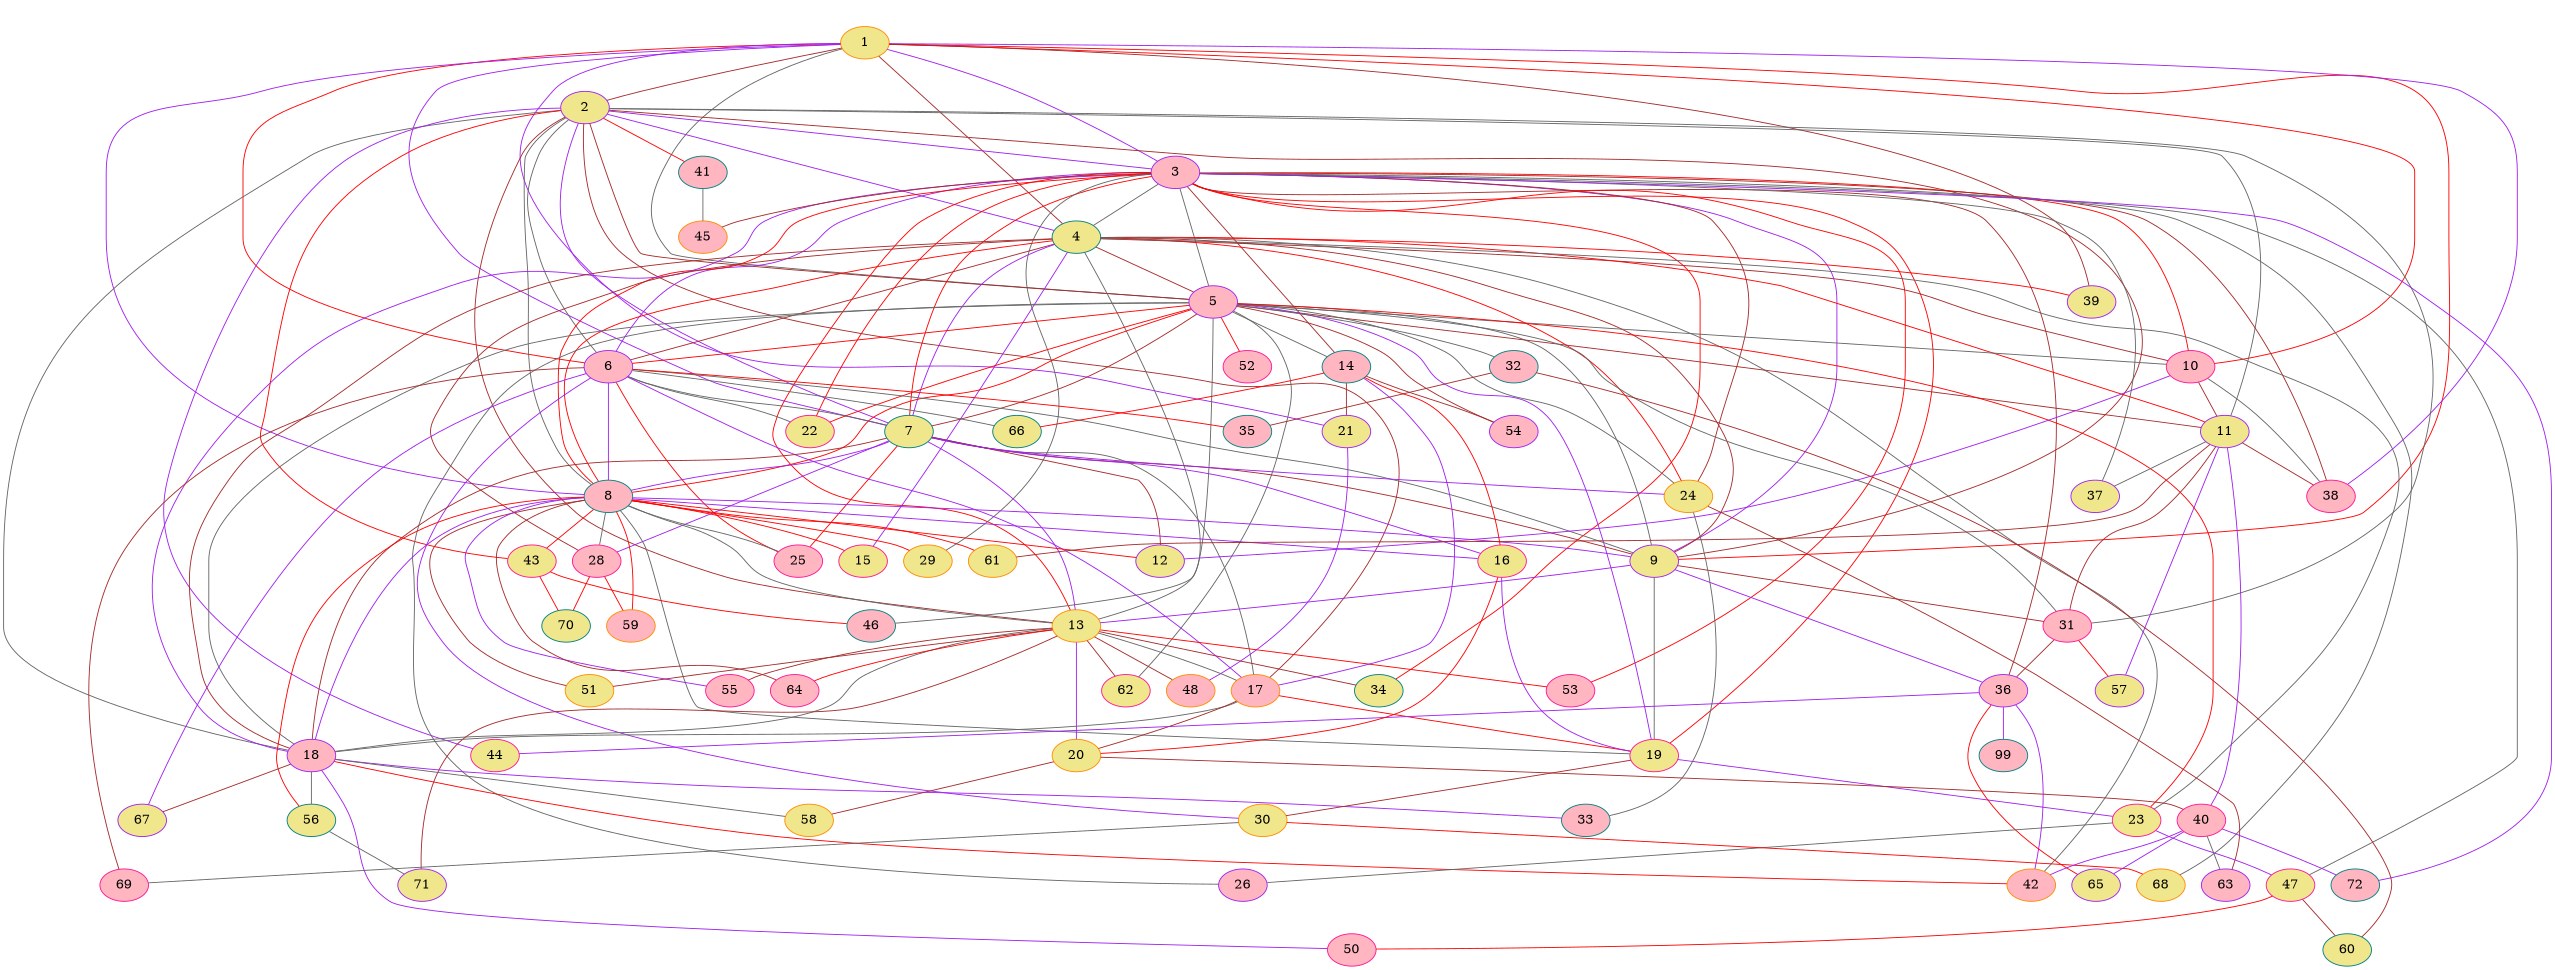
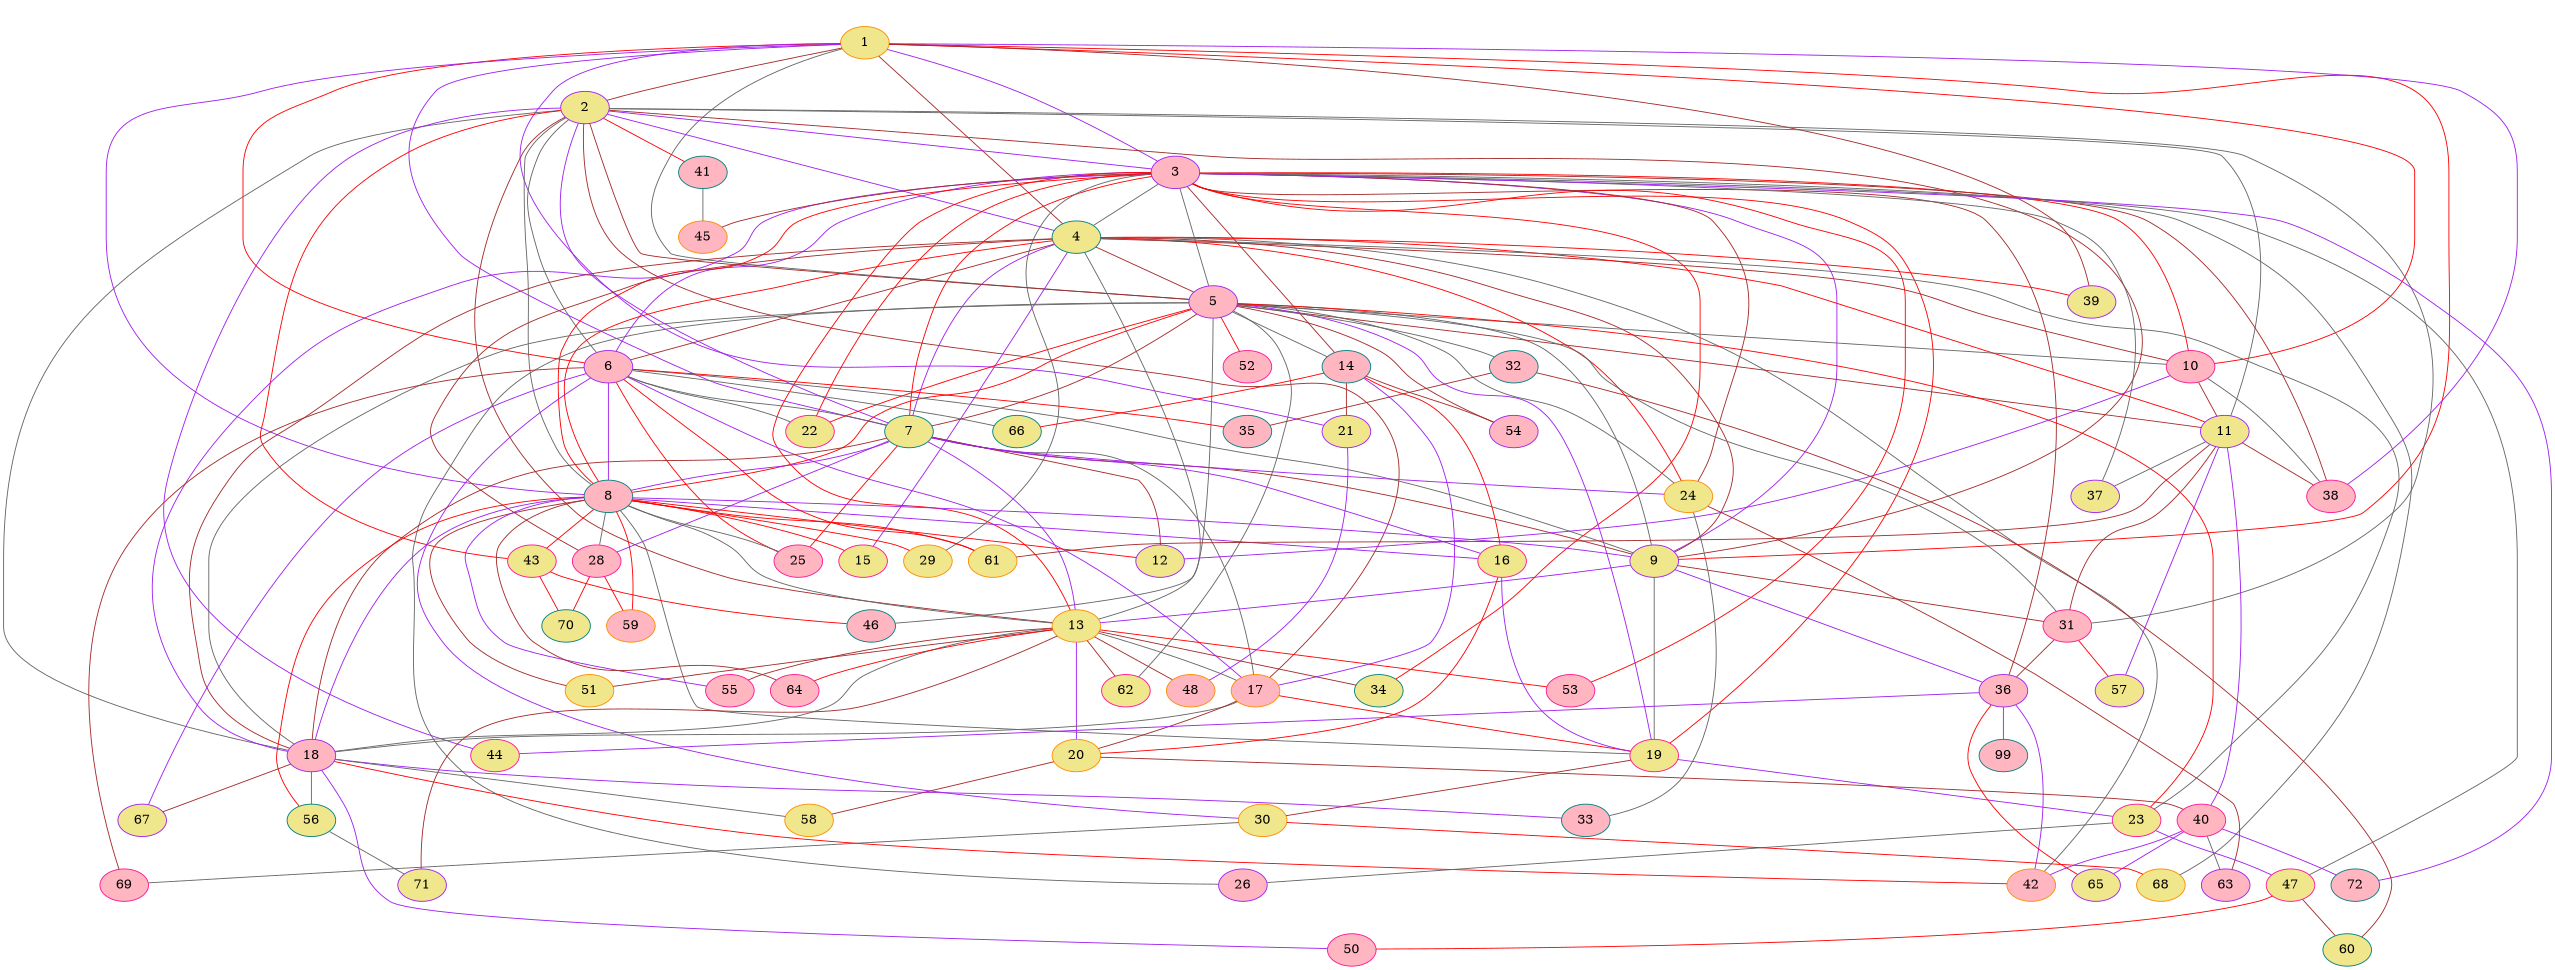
edge "5" -- "6": now "61" -- "6"
